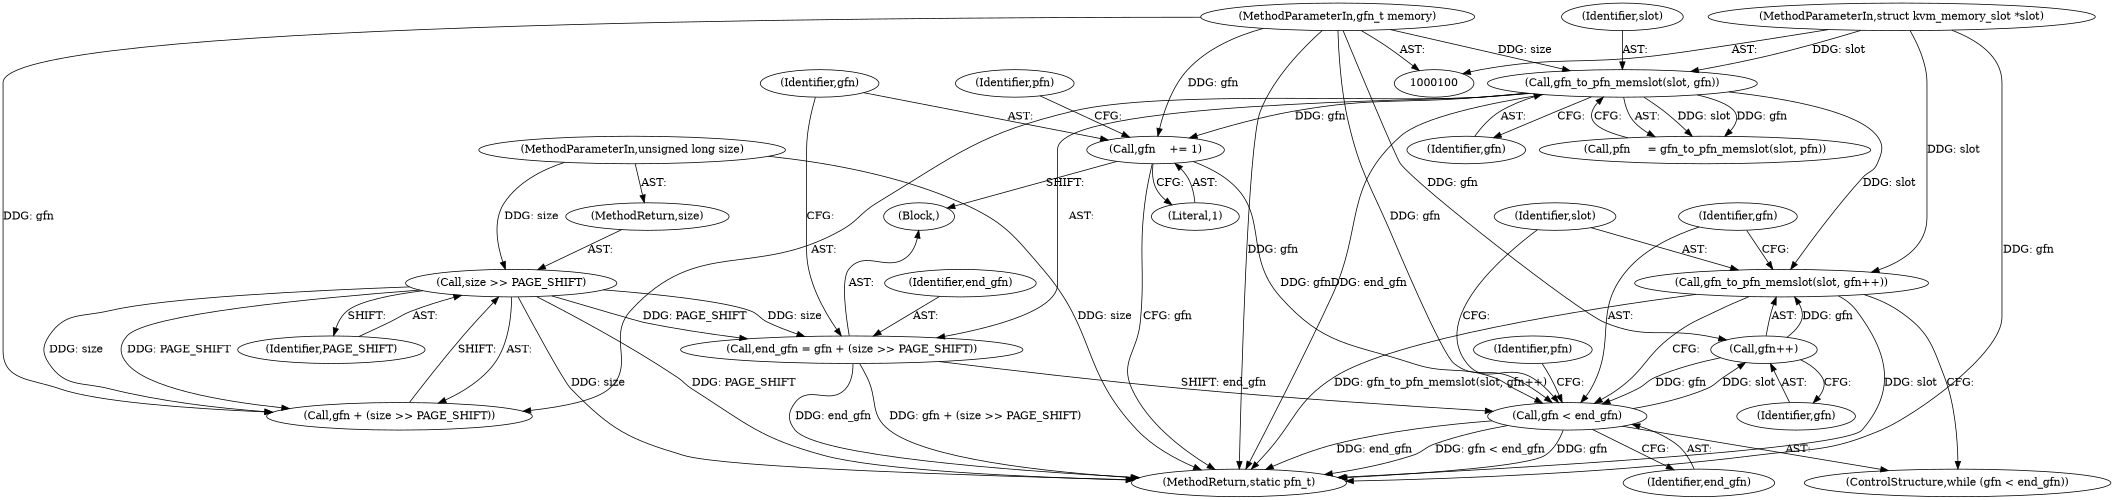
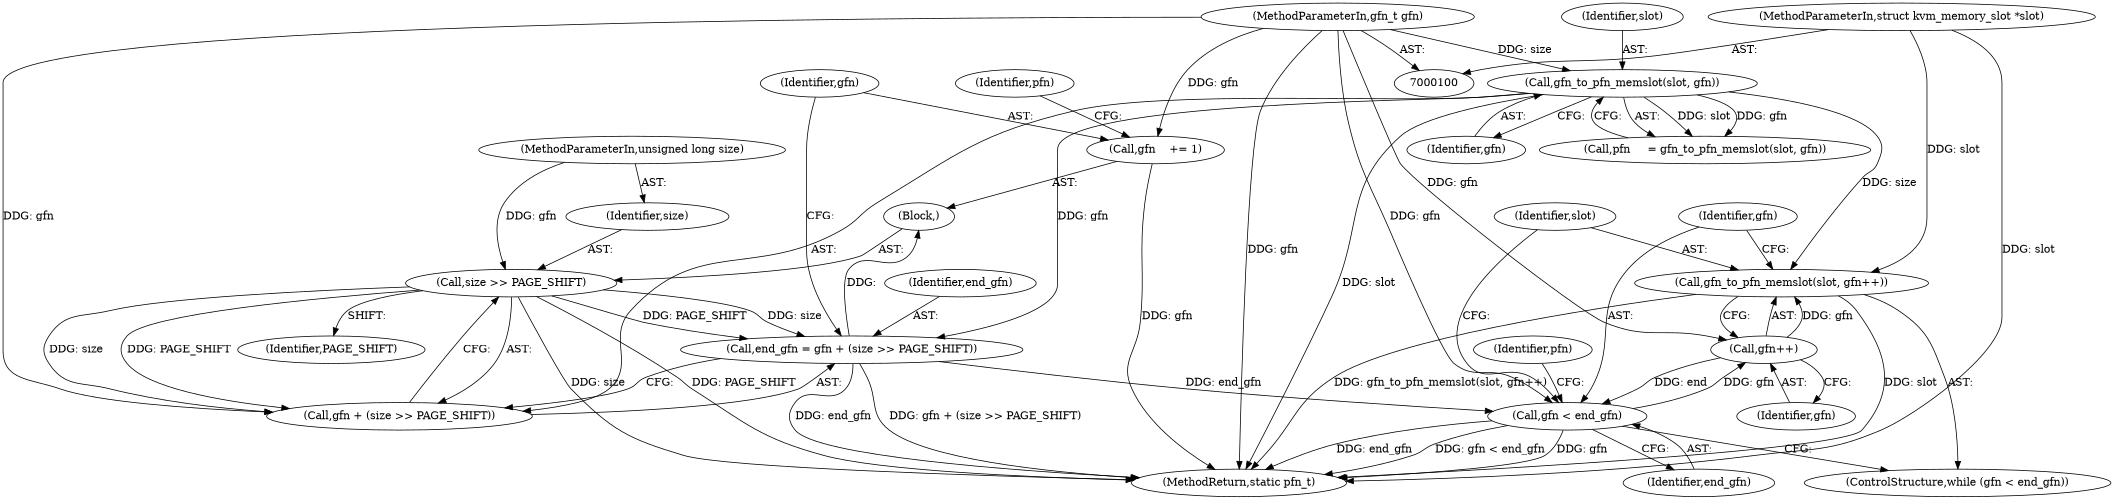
node "(MethodParameterIn,gfn_t memory)": label "(MethodParameterIn,gfn_t memory)" -> "(MethodParameterIn,gfn_t gfn)"
edge "(MethodParameterIn,struct kvm_memory_slot *slot)" -> "(Call,gfn_to_pfn_memslot(slot, gfn))": removed, label "DDG: slot"
node "1000100": label "1000100" -> "7000100"
edge "(Call,gfn_to_pfn_memslot(slot, gfn))" -> "(Call,gfn    += 1)": removed, label "DDG: gfn"
node "(Call,pfn     = gfn_to_pfn_memslot(slot, pfn))": label "(Call,pfn     = gfn_to_pfn_memslot(slot, pfn))" -> "(Call,pfn     = gfn_to_pfn_memslot(slot, gfn))"
edge "(Call,gfn    += 1)" -> "(Block,)": label "SHIFT: " -> "AST: "
edge "(Call,gfn_to_pfn_memslot(slot, gfn))" -> "(Call,gfn_to_pfn_memslot(slot, gfn++))": label "DDG: slot" -> "DDG: size"
edge "(MethodParameterIn,unsigned long size)" -> "(Call,size >> PAGE_SHIFT)": label "DDG: size" -> "DDG: gfn"
node "(MethodReturn,size)": label "(MethodReturn,size)" -> "(Identifier,size)"
edge "(Call,gfn_to_pfn_memslot(slot, gfn))" -> "(Call,end_gfn = gfn + (size >> PAGE_SHIFT))": label "AST: " -> "DDG: gfn"
node "(Literal,1)": removed
edge "(MethodParameterIn,unsigned long size)" -> "(MethodReturn,static pfn_t)": removed, label "DDG: size"
edge "(MethodParameterIn,struct kvm_memory_slot *slot)" -> "(MethodReturn,static pfn_t)": label "DDG: gfn" -> "DDG: slot"
edge "(Call,end_gfn = gfn + (size >> PAGE_SHIFT))" -> "(Block,)": label "AST: " -> "DDG: "
edge "(Call,gfn_to_pfn_memslot(slot, gfn))" -> "(MethodReturn,static pfn_t)": label "DDG: end_gfn" -> "DDG: slot"
edge "(Identifier,PAGE_SHIFT)" -> "(Call,size >> PAGE_SHIFT)": now "(Block,)" -> "(Call,size >> PAGE_SHIFT)"
edge "(Call,gfn    += 1)" -> "(MethodReturn,static pfn_t)": label "CFG: gfn" -> "DDG: gfn"
edge "(Call,gfn    += 1)" -> "(Call,gfn < end_gfn)": removed, label "DDG: gfn"
edge "(Call,gfn_to_pfn_memslot(slot, gfn++))" -> "(Call,gfn < end_gfn)": now "(Call,gfn_to_pfn_memslot(slot, gfn++))" -> "(Call,gfn++)"
edge "(Call,gfn + (size >> PAGE_SHIFT))" -> "(Call,size >> PAGE_SHIFT)": label "SHIFT: " -> "CFG: "
edge "(Call,end_gfn = gfn + (size >> PAGE_SHIFT))" -> "(Call,gfn < end_gfn)": label "SHIFT: end_gfn" -> "DDG: end_gfn"
edge "(Call,gfn++)" -> "(Call,gfn < end_gfn)": label "DDG: gfn" -> "DDG: end"
edge "(Call,gfn < end_gfn)" -> "(Call,gfn++)": label "DDG: slot" -> "DDG: gfn"
edge "(Call,gfn_to_pfn_memslot(slot, gfn++))" -> "(ControlStructure,while (gfn < end_gfn))": label "CFG: " -> "AST: "
edge "(Call,end_gfn = gfn + (size >> PAGE_SHIFT))" -> "(Call,gfn + (size >> PAGE_SHIFT))": added, label "CFG:"
edge "(Call,gfn + (size >> PAGE_SHIFT))" -> "(Call,end_gfn = gfn + (size >> PAGE_SHIFT))": added, label "AST:"
edge "(Call,gfn < end_gfn)" -> "(ControlStructure,while (gfn < end_gfn))": label "AST: " -> "CFG: "
